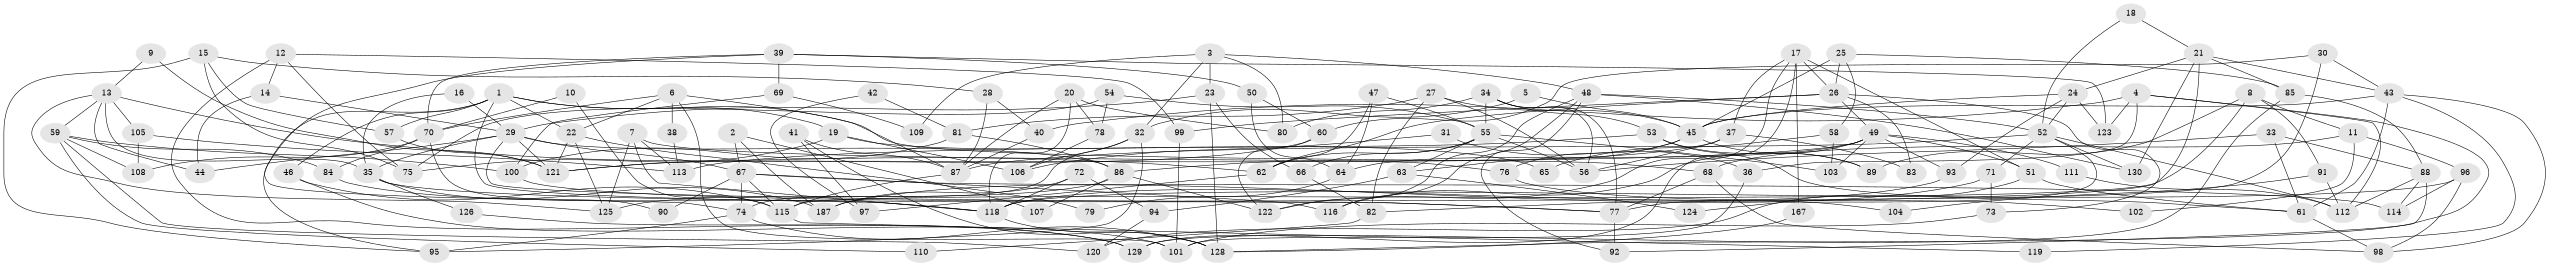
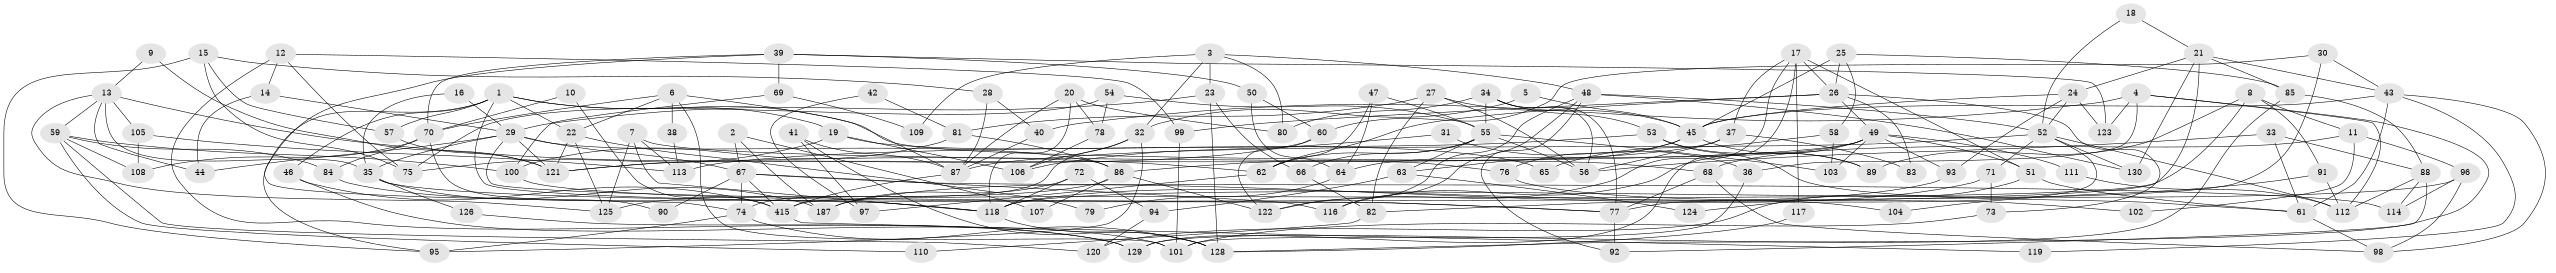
node "115": label "115" -> "415"
node "167": label "167" -> "117"
